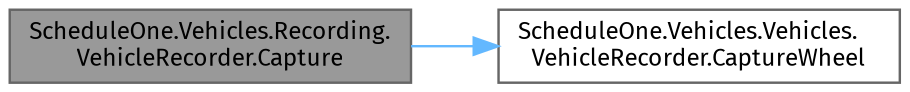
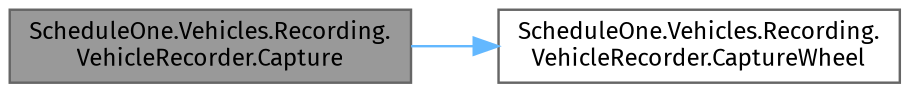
node "ScheduleOne.Vehicles.Vehicles. VehicleRecorder.CaptureWheel": label "ScheduleOne.Vehicles.Vehicles. VehicleRecorder.CaptureWheel" -> "ScheduleOne.Vehicles.Recording. VehicleRecorder.CaptureWheel"
